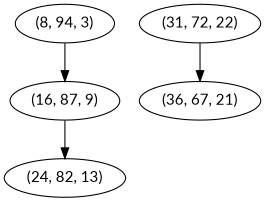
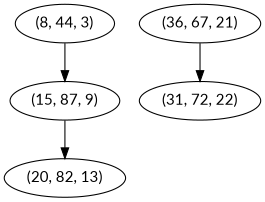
node "(8, 94, 3)": label "(8, 94, 3)" -> "(8, 44, 3)"
edge "(31, 72, 22)" -> "(36, 67, 21)": reversed
node "(16, 87, 9)": label "(16, 87, 9)" -> "(15, 87, 9)"
node "(24, 82, 13)": label "(24, 82, 13)" -> "(20, 82, 13)"
